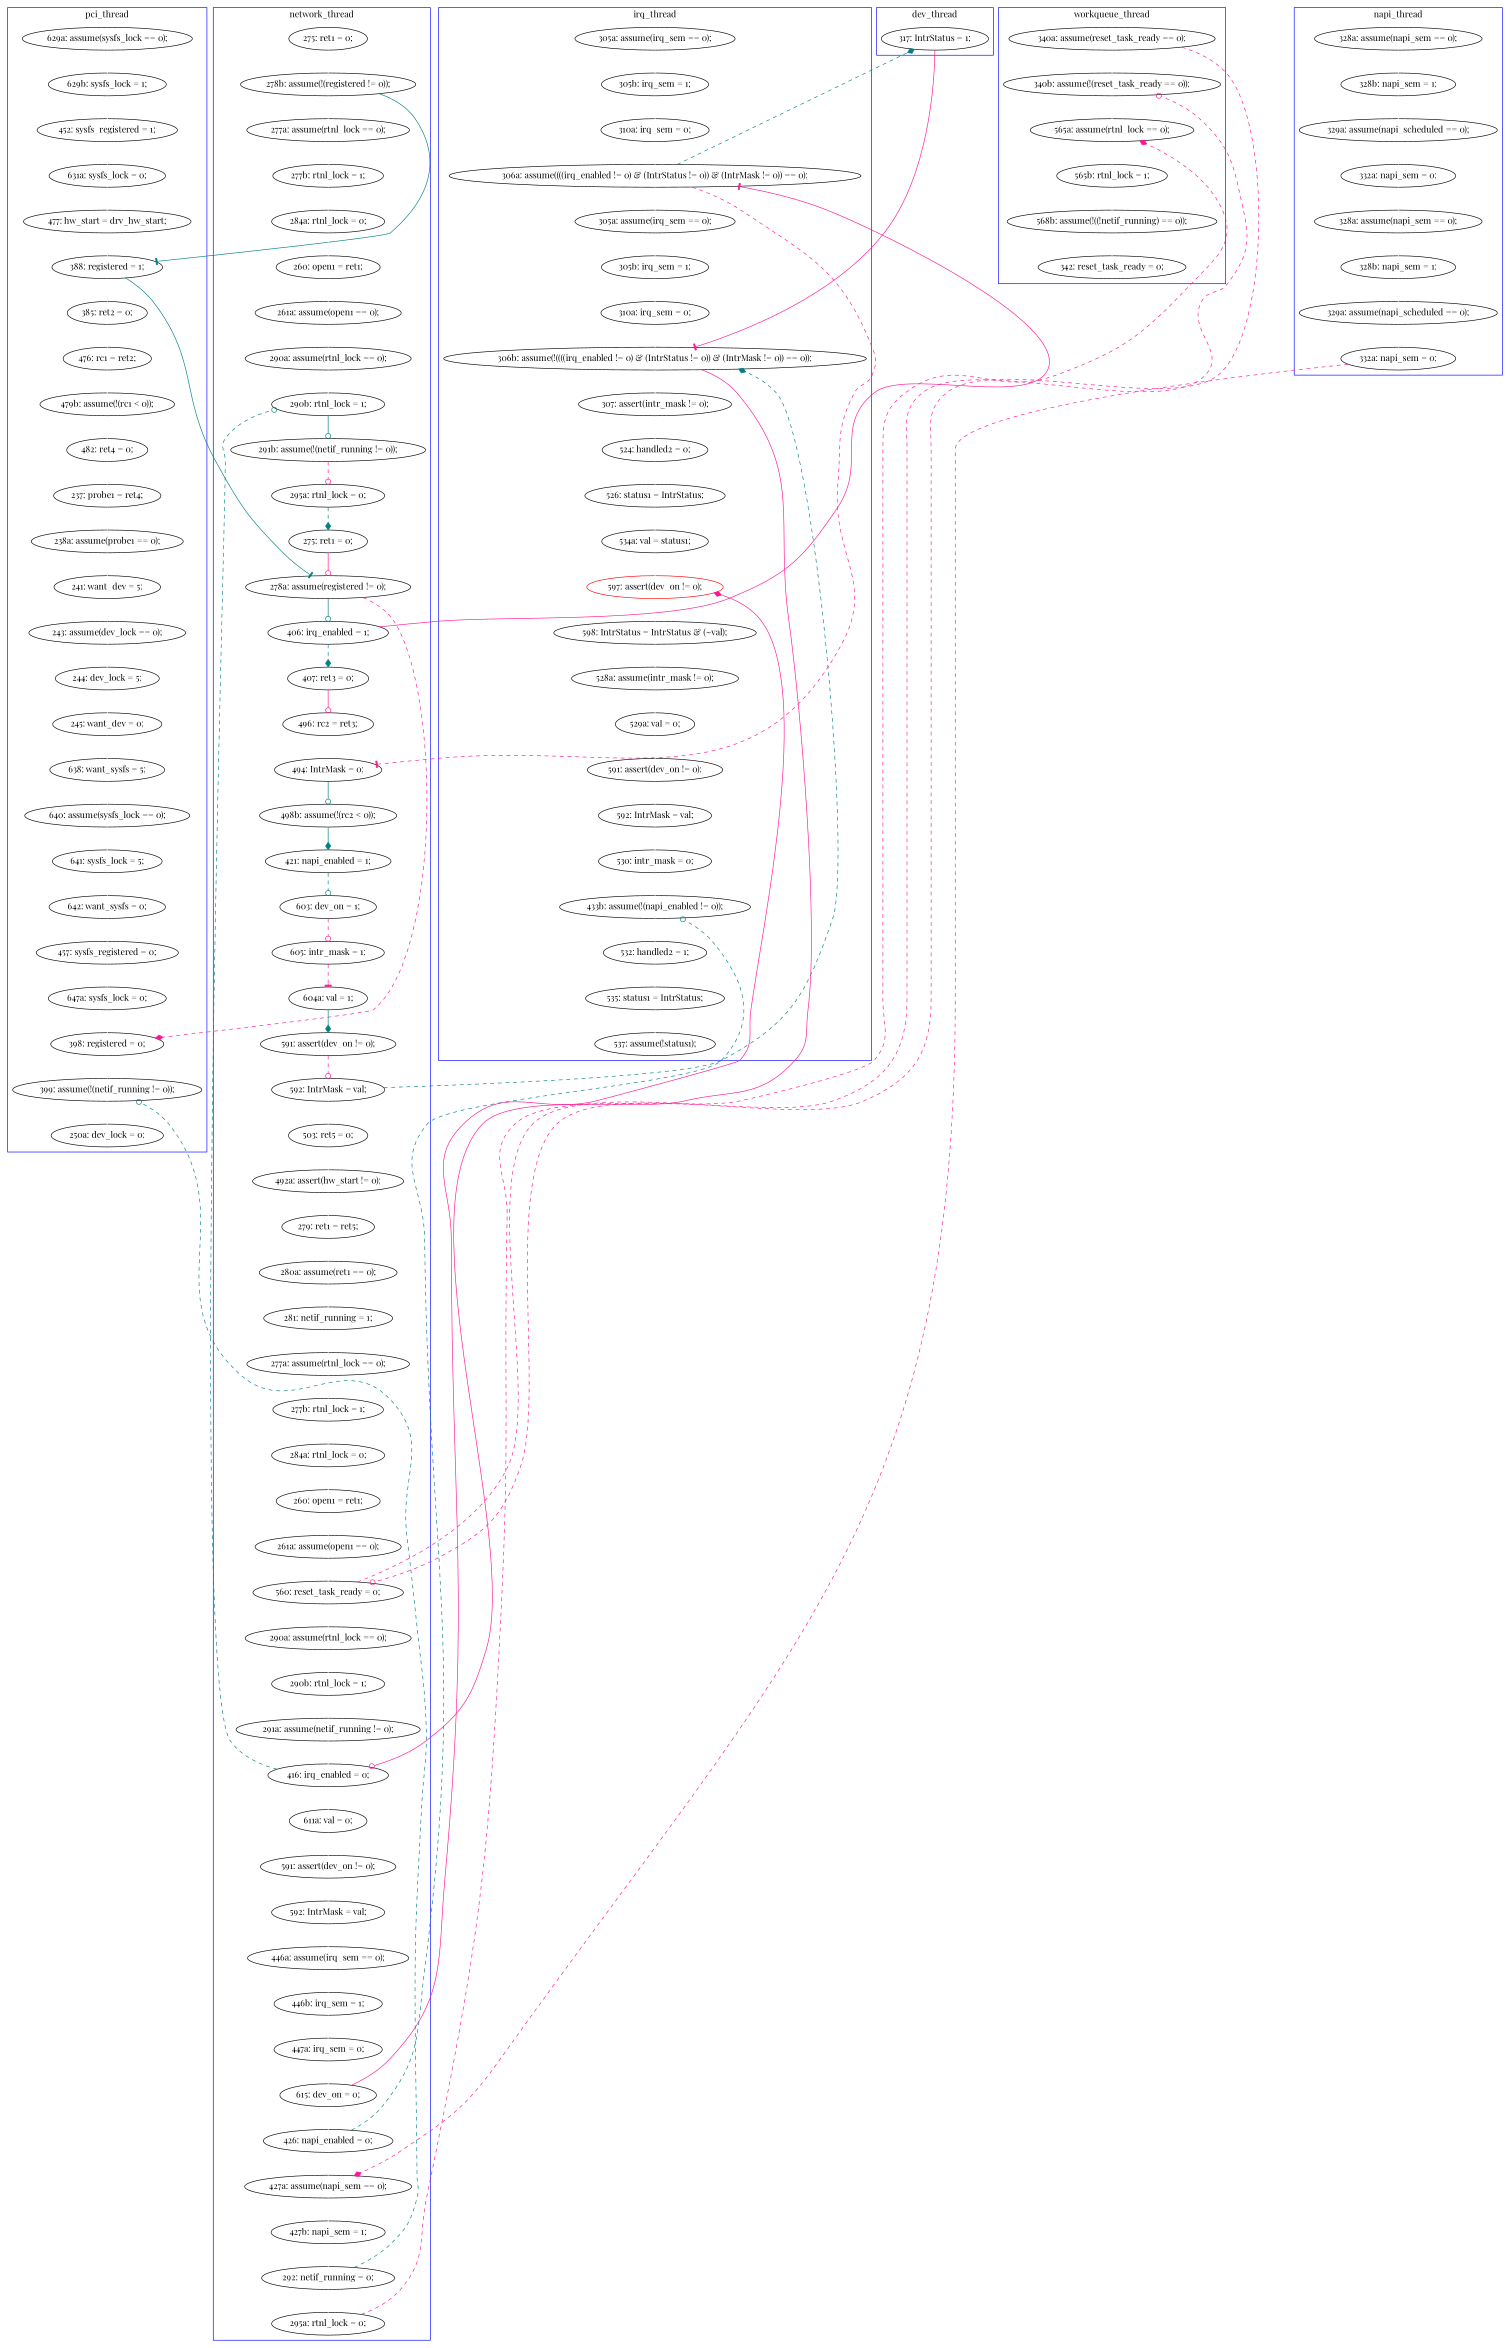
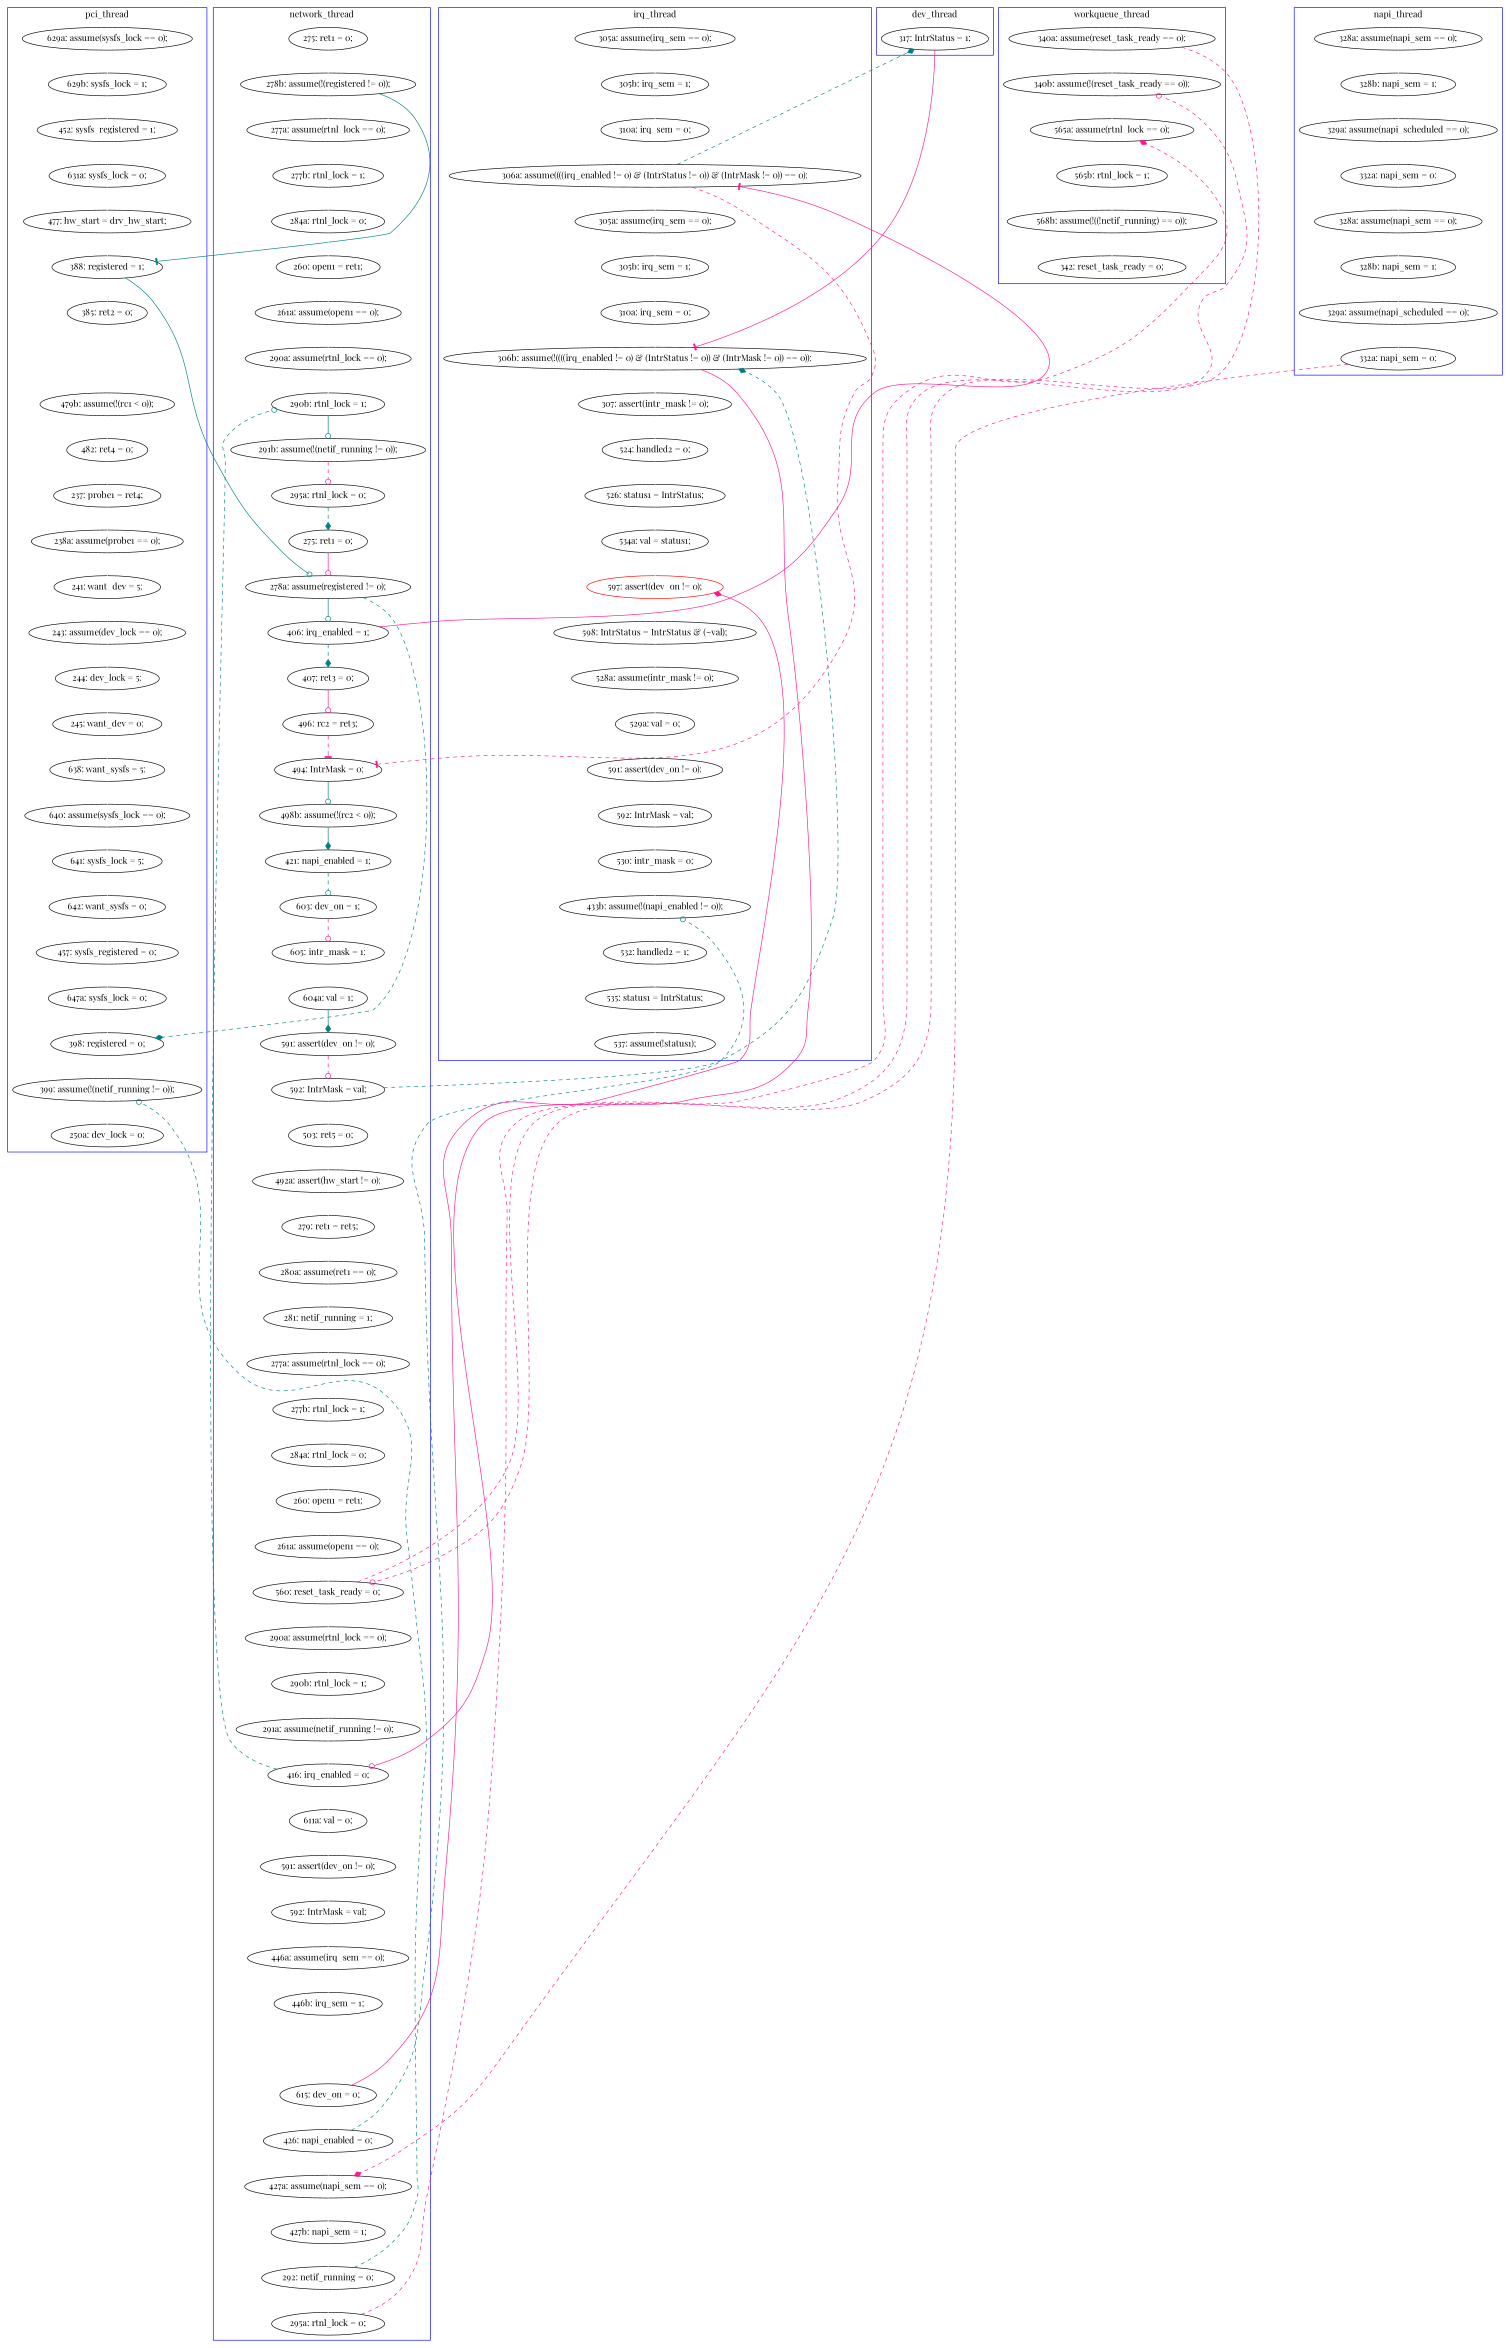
node "476: rc1 = ret2;": removed
edge "388: registered = 1;" -> "278a: assume(registered != 0);": arrowhead tee -> odot
edge "496: rc2 = ret3;" -> "494: IntrMask = 0;": added
edge "278a: assume(registered != 0);" -> "398: registered = 0;": color deeppink -> teal
edge "605: intr_mask = 1;" -> "604a: val = 1;": removed
node "447a: irq_sem = 0;": removed
